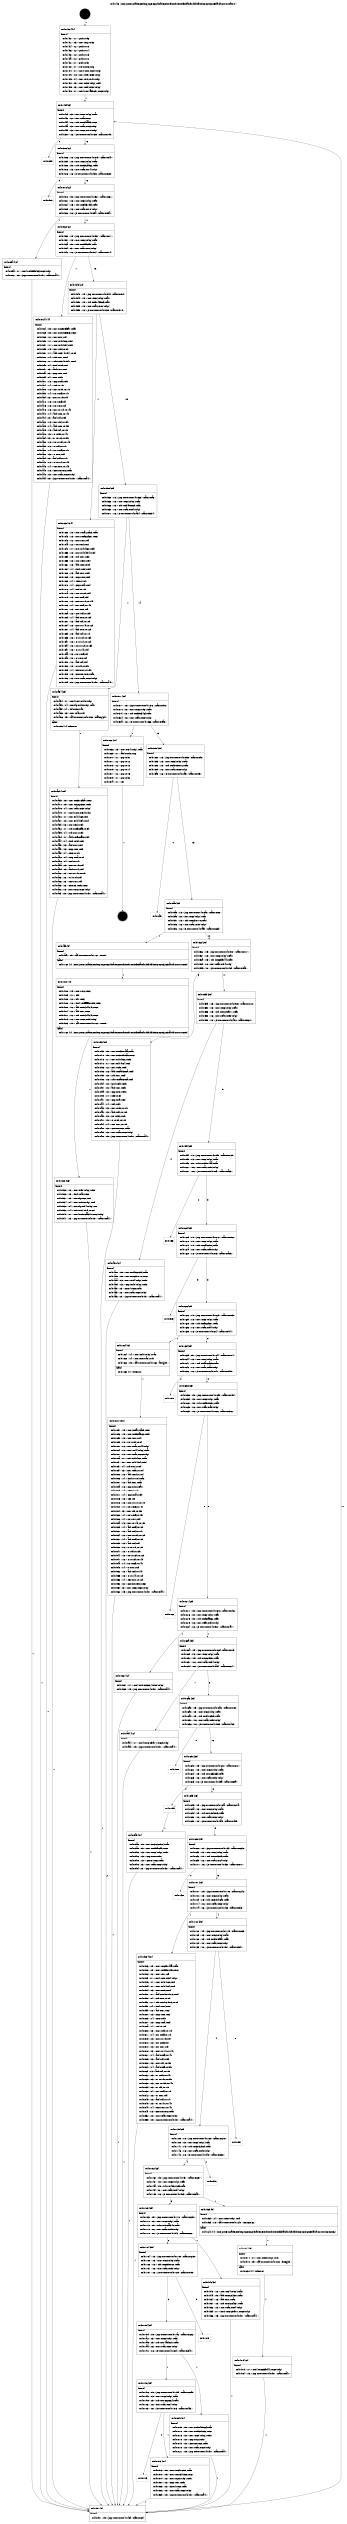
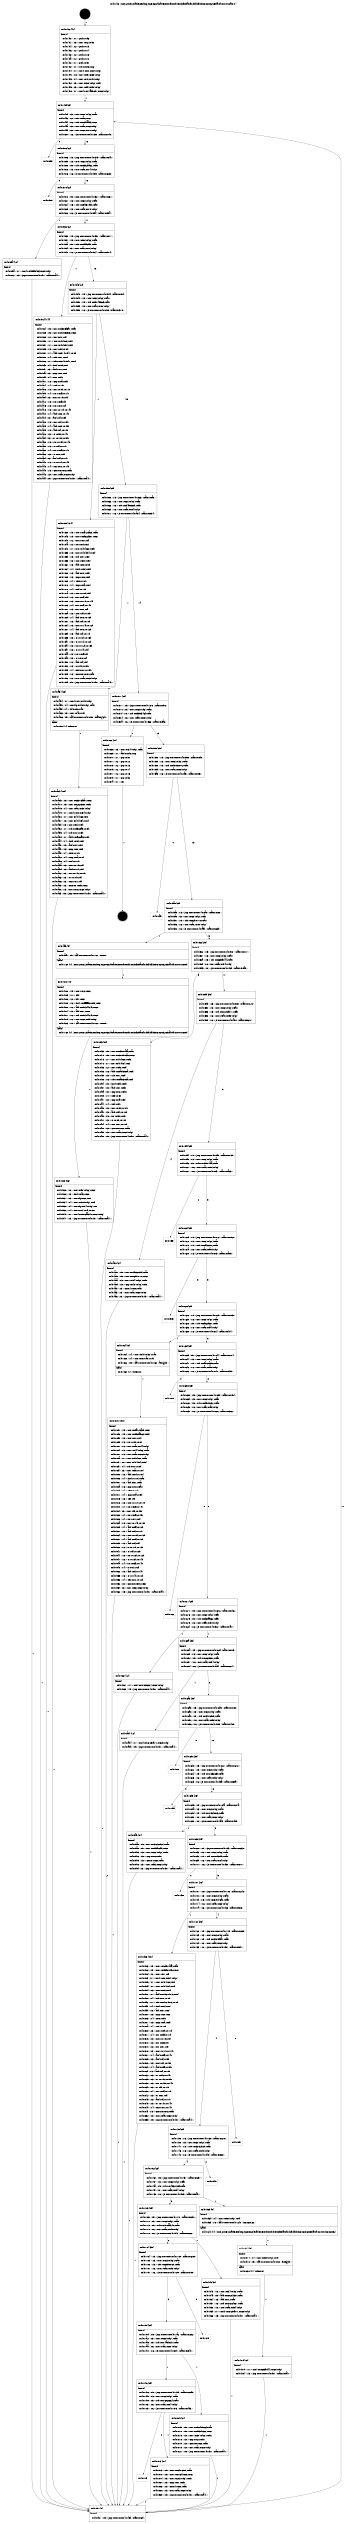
edge "0x401d5a" -> "0x4019a9 [27]": now "0x4016d5 [25]" -> "0x4019a9 [27]"
